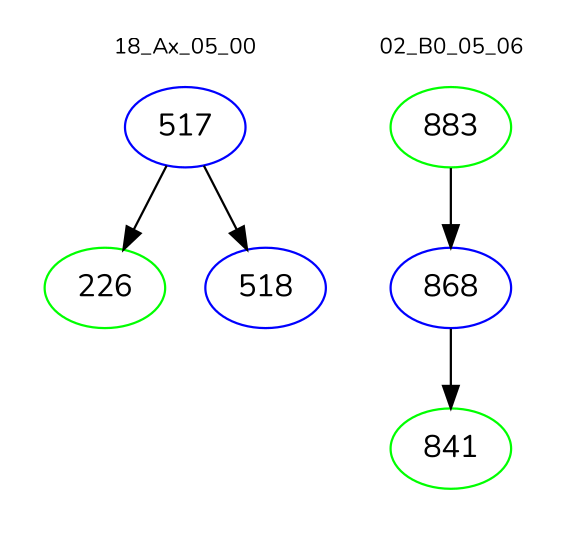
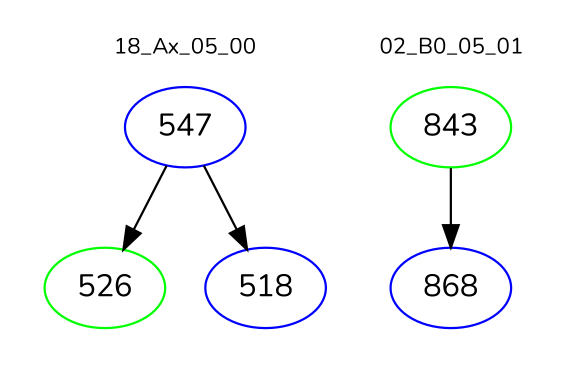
cluster "02_B0_05_06": label "02_B0_05_06" -> "02_B0_05_01"
node "517": label "517" -> "547"
node "883": label "883" -> "843"
node "226": label "226" -> "526"
node "841": removed
